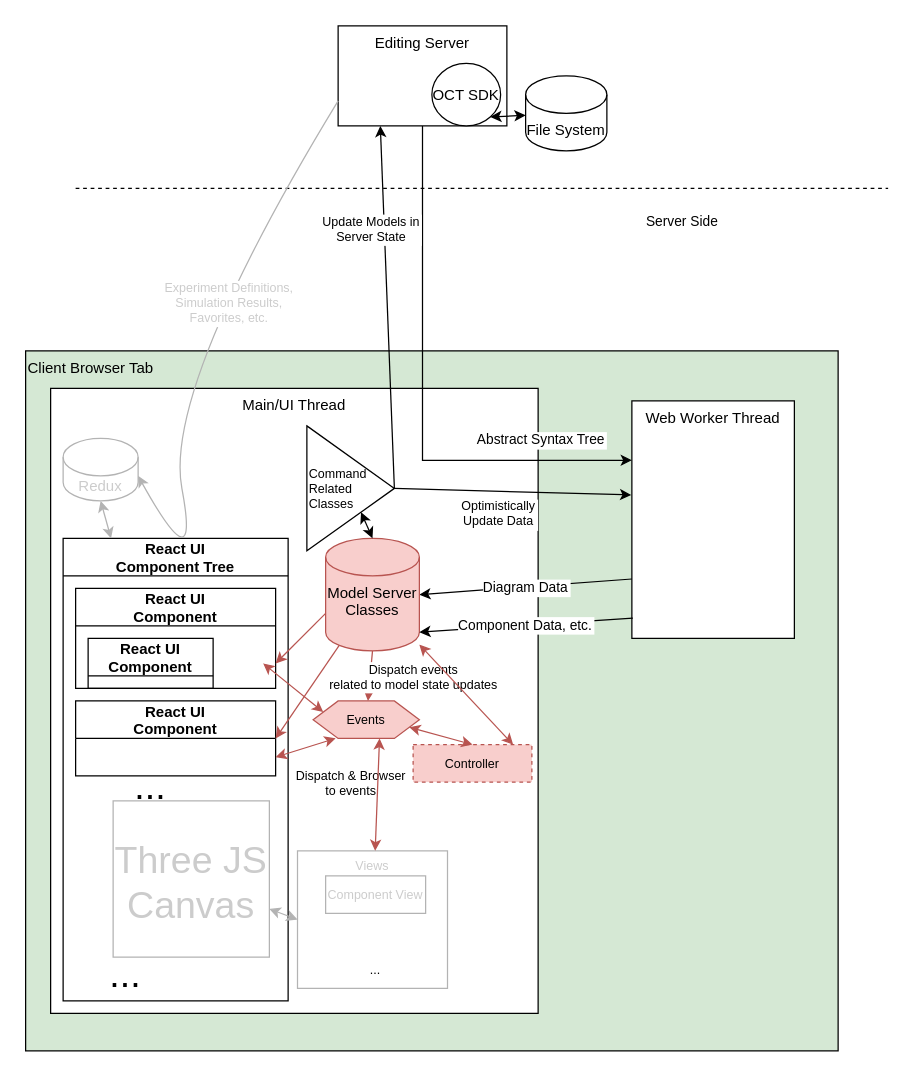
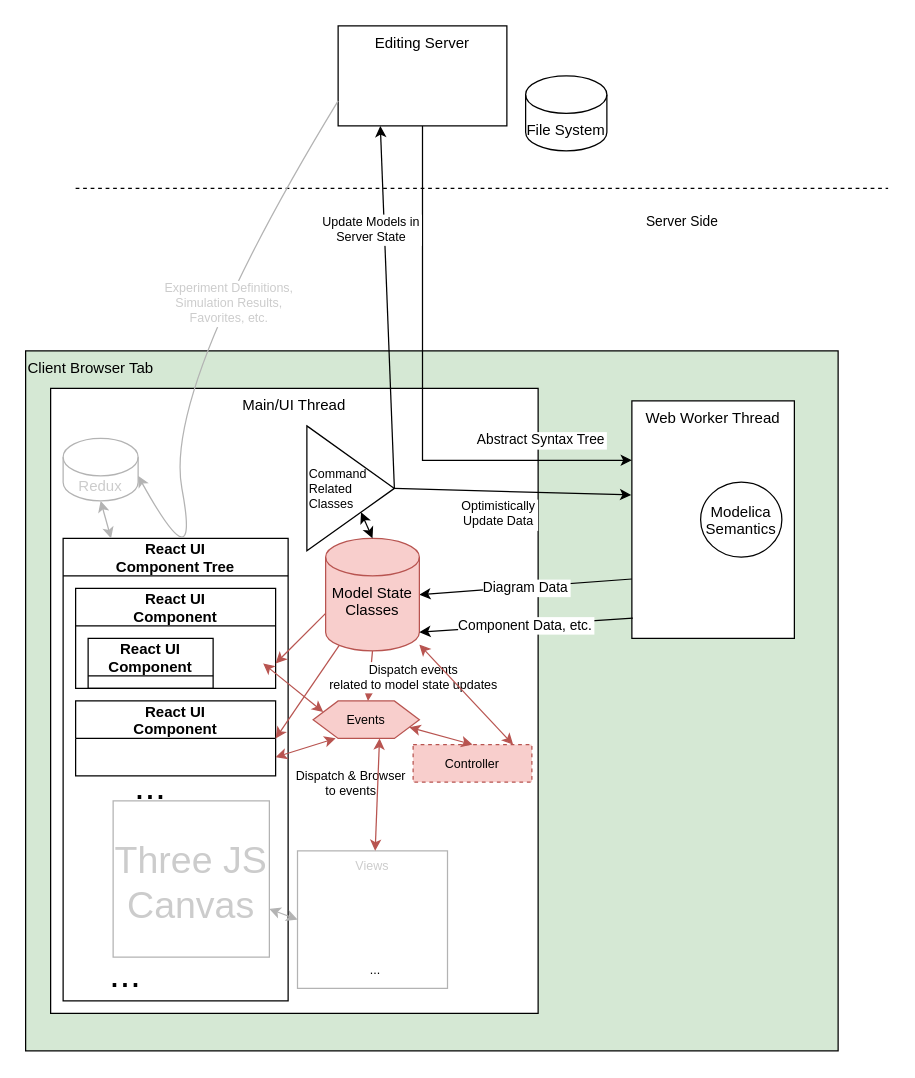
node "OCT SDK": removed
edge "OCT SDK" -- "File System": removed
node "Modelica Semantics": added
node "Model Server Classes": label "Model Server Classes" -> "Model State Classes"
node "Component View": removed
